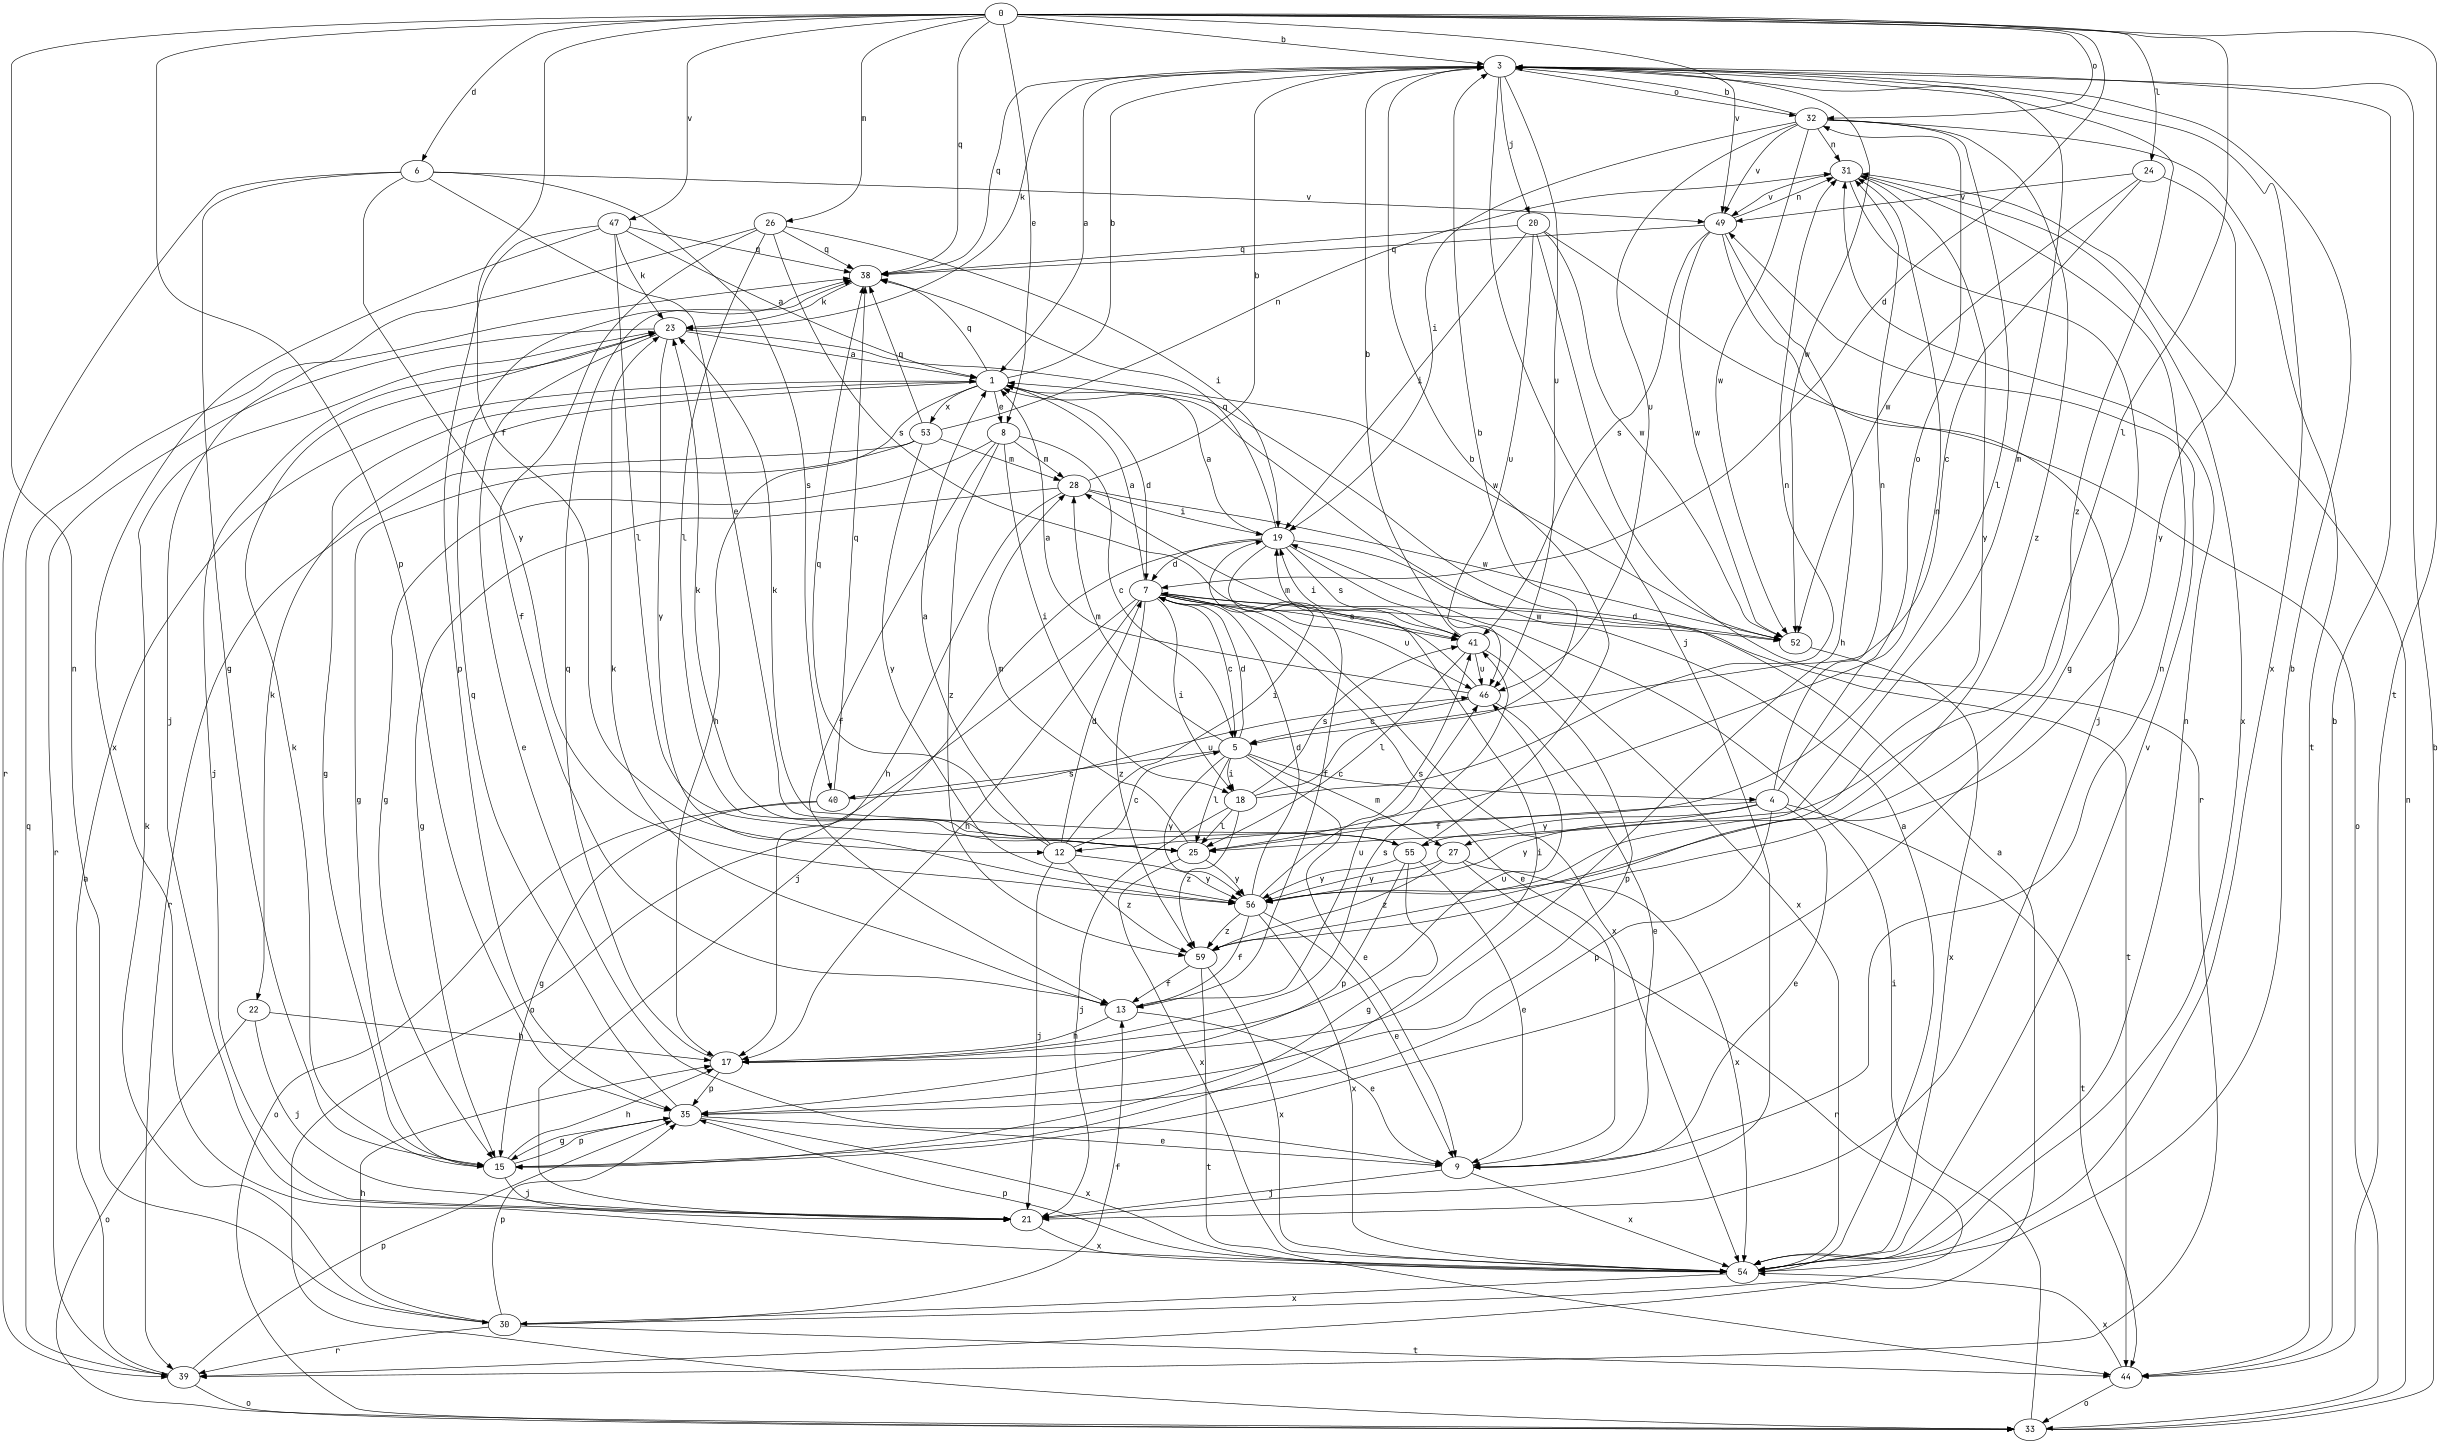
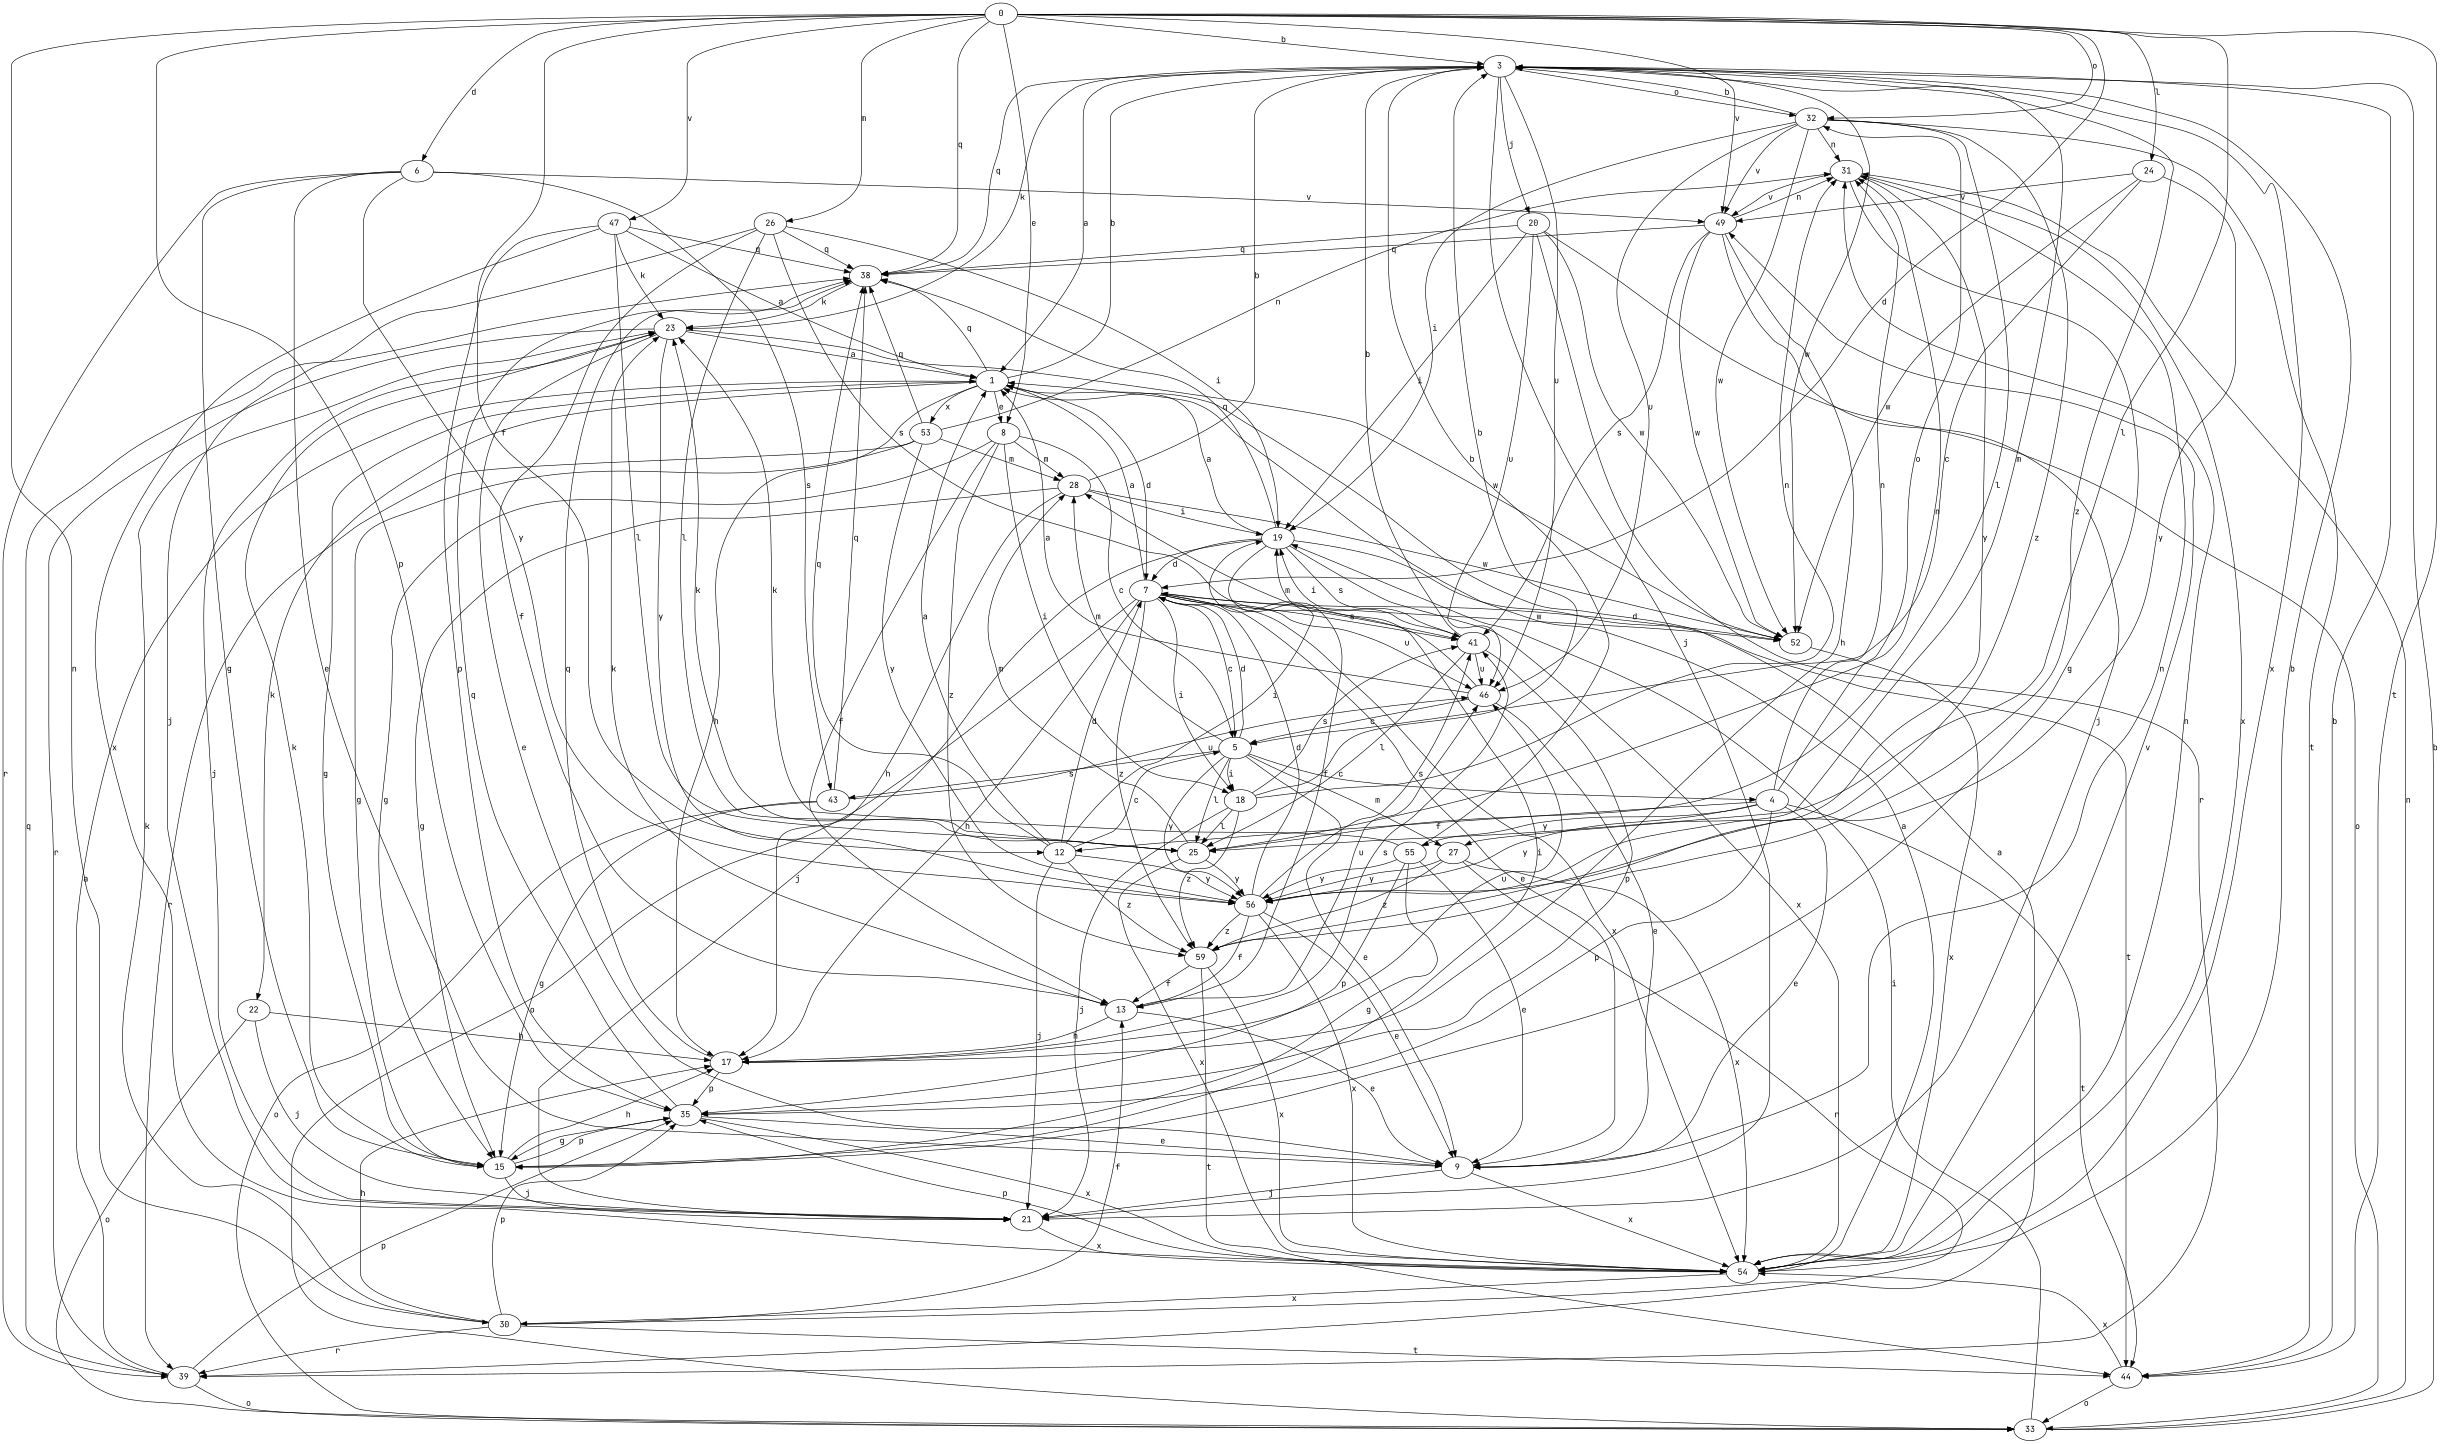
edge "6" -> "55": now "6" -> "9"
node "40": label "40" -> "43"
